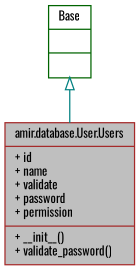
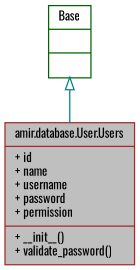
node "amir.database.User.Users": text "+ validate" -> "+ username"
